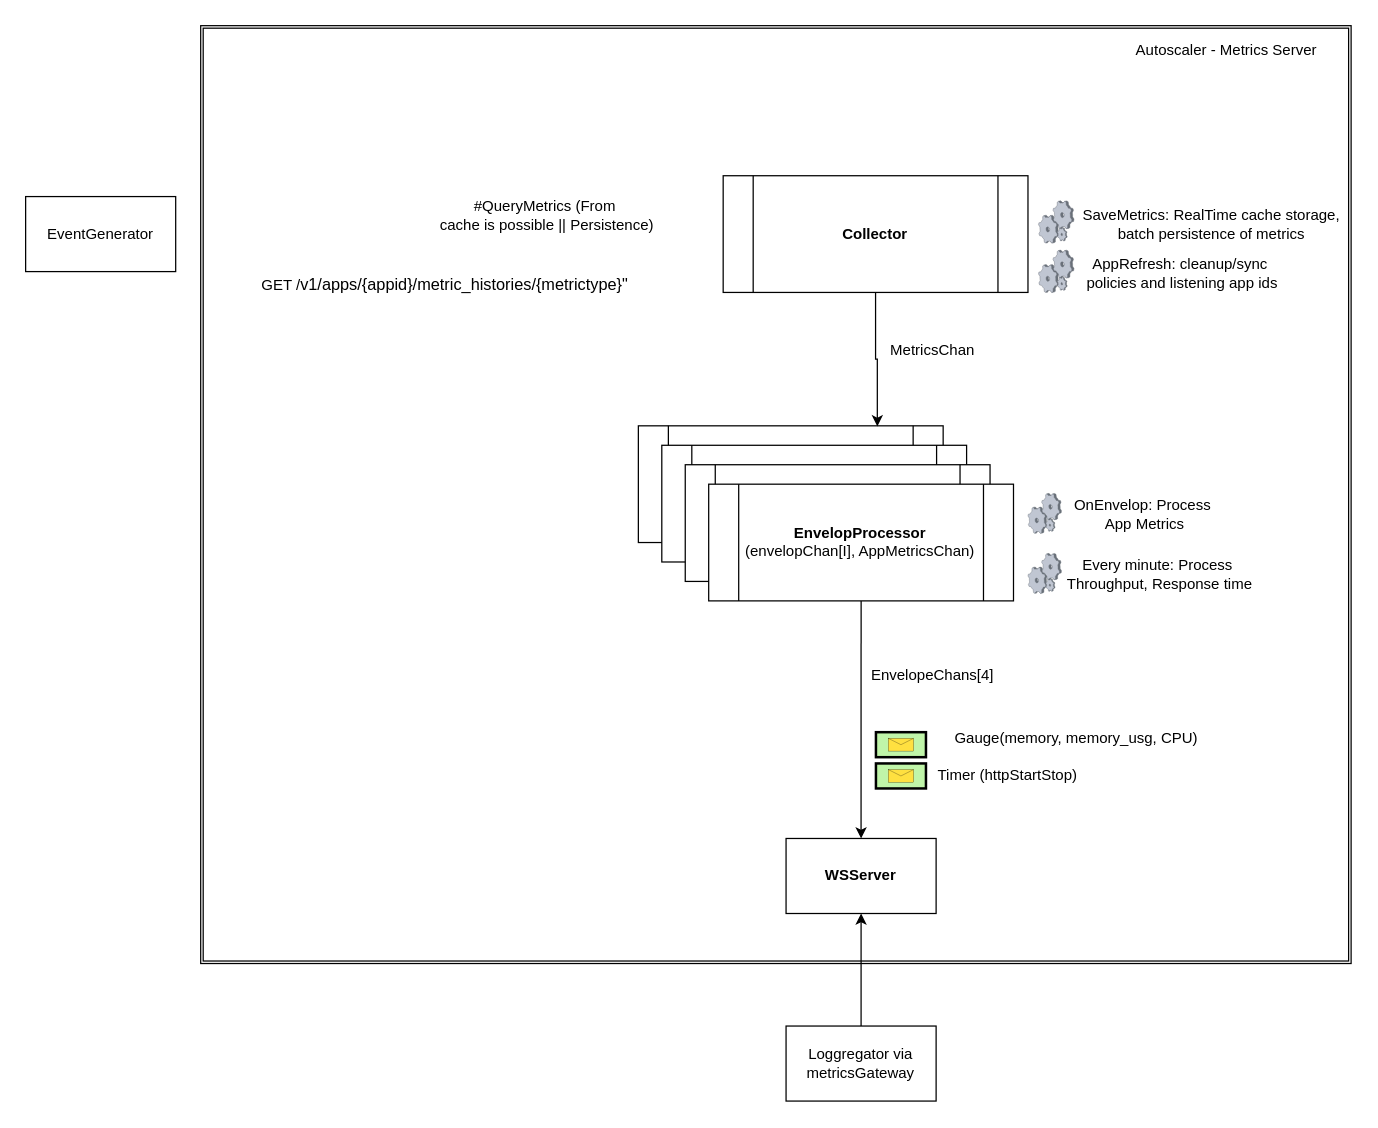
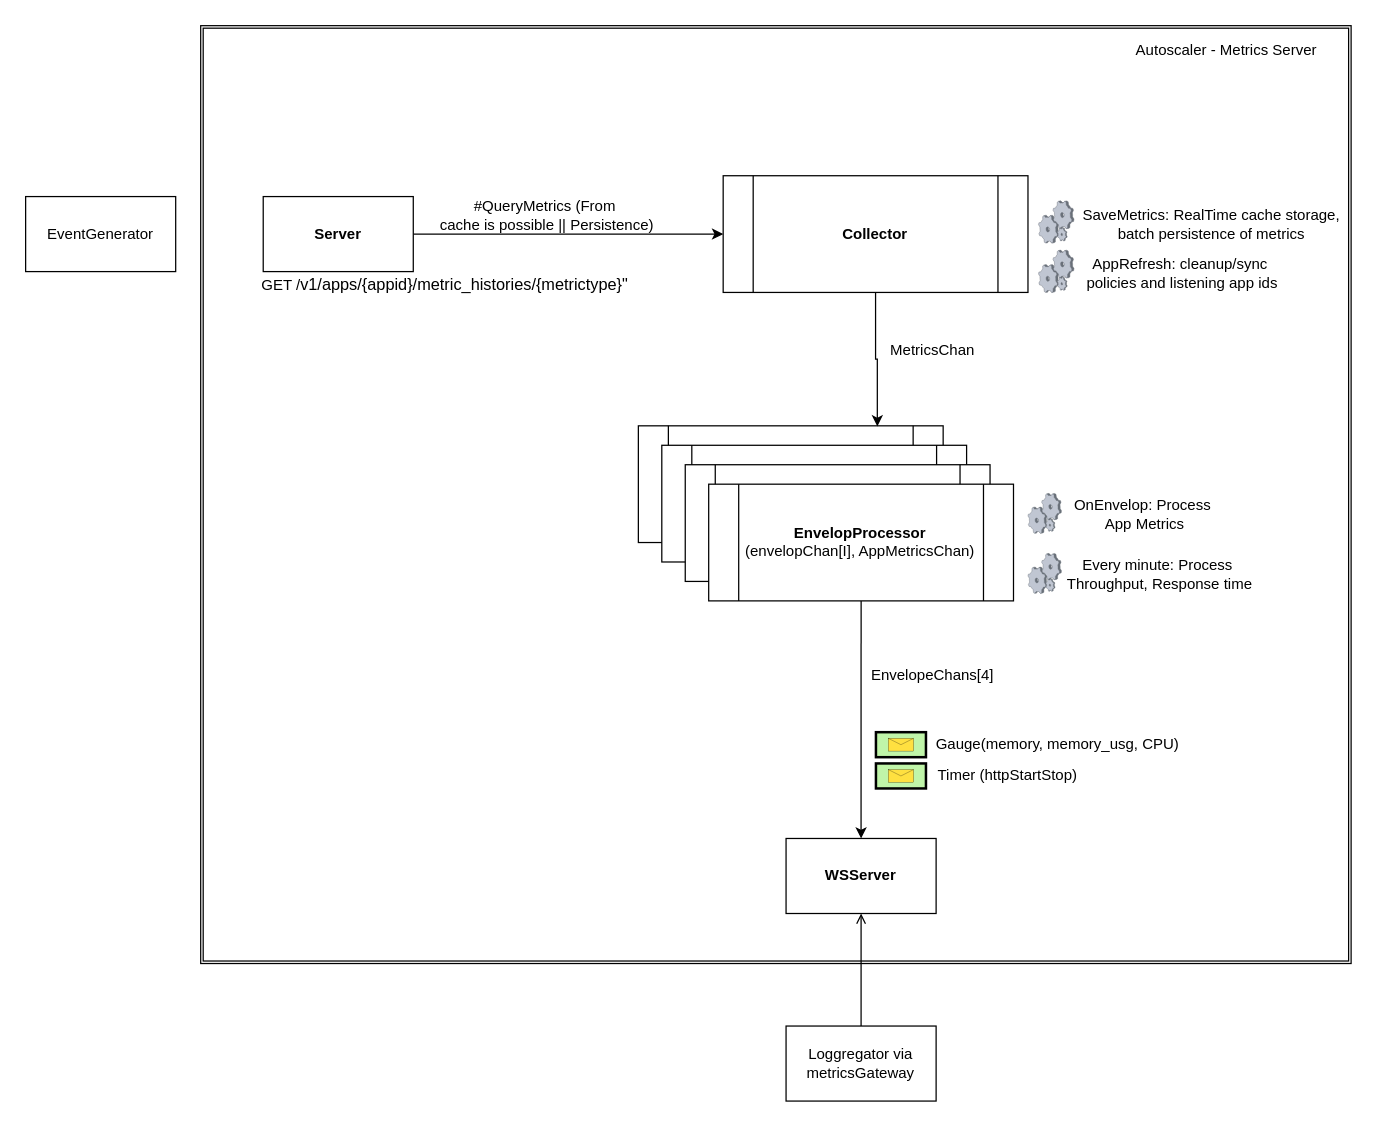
node "Server": added
edge "Server" -> "Collector": added
node "Gauge(memory, memory_usg, CPU)": moved (1076, 738) -> (1057, 744)
edge "Loggregator via metricsGateway" -> "WSServer": arrowhead classic -> open
